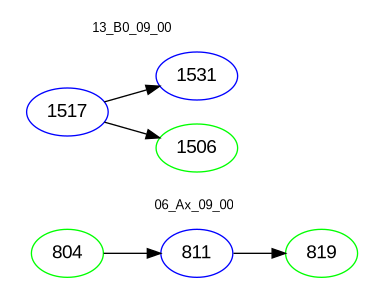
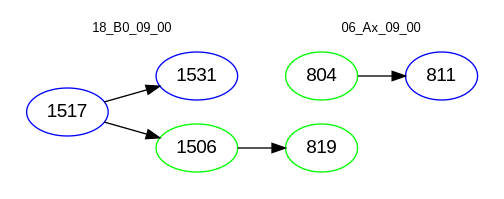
cluster "13_B0_09_00": label "13_B0_09_00" -> "18_B0_09_00"
edge "811" -> "819": now "1506" -> "819"
